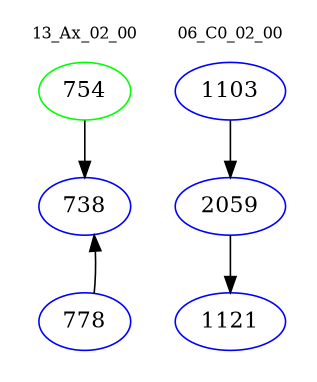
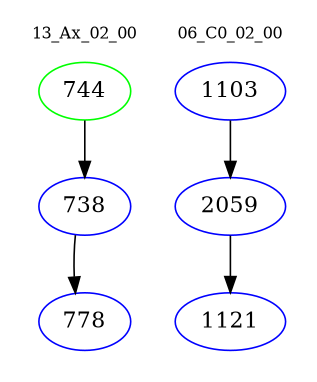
node "754": label "754" -> "744"
edge "778" -> "738": reversed
